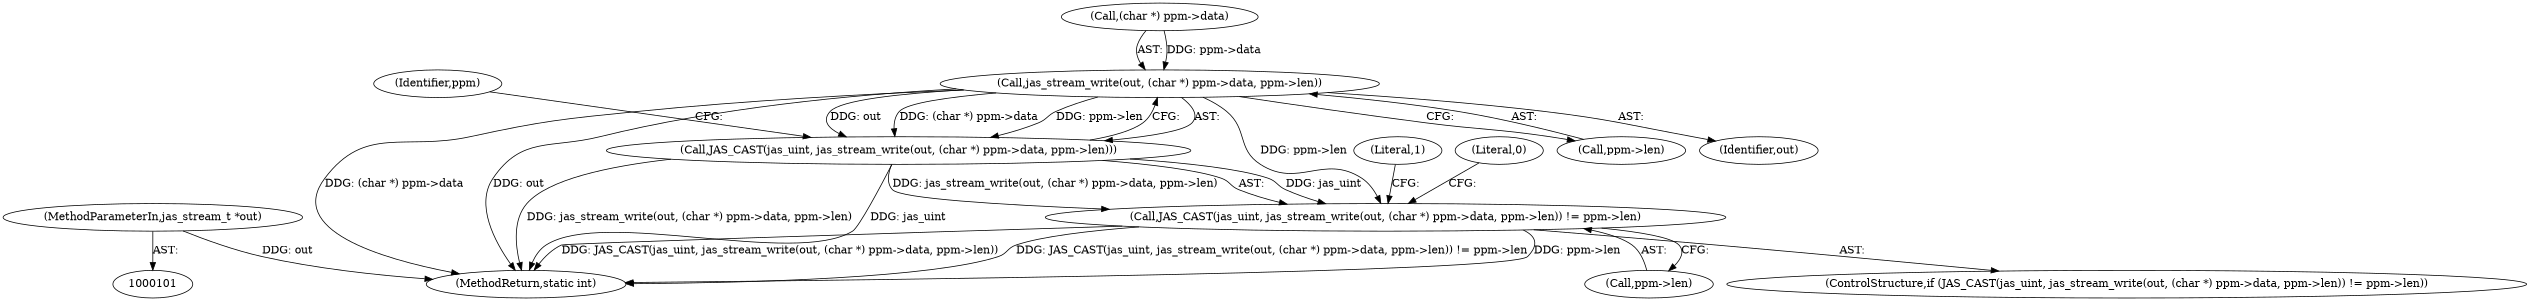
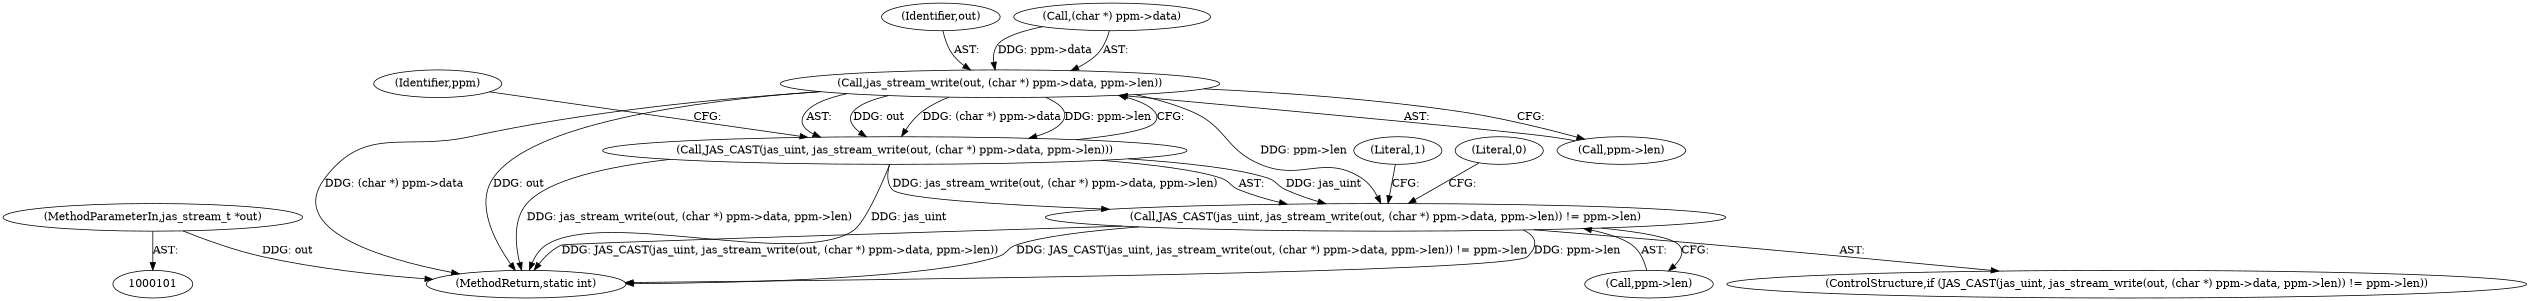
edge "(Call,jas_stream_write(out, (char *) ppm->data, ppm->len))" -> "(Identifier,out)": reversed
